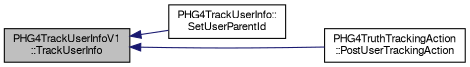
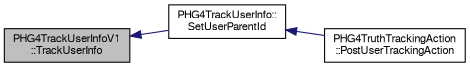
edge "PHG4TruthTrackingAction ::PostUserTrackingAction" -> "PHG4TrackUserInfoV1 ::TrackUserInfo": now "PHG4TruthTrackingAction ::PostUserTrackingAction" -> "PHG4TrackUserInfo:: SetUserParentId"
